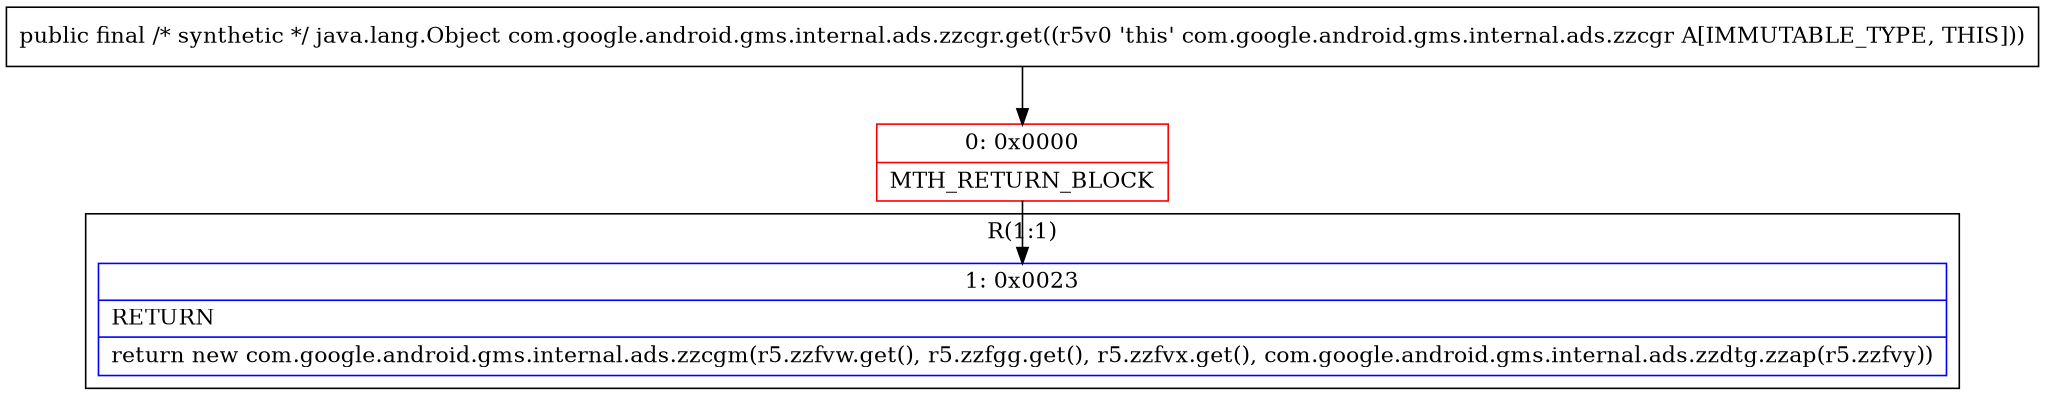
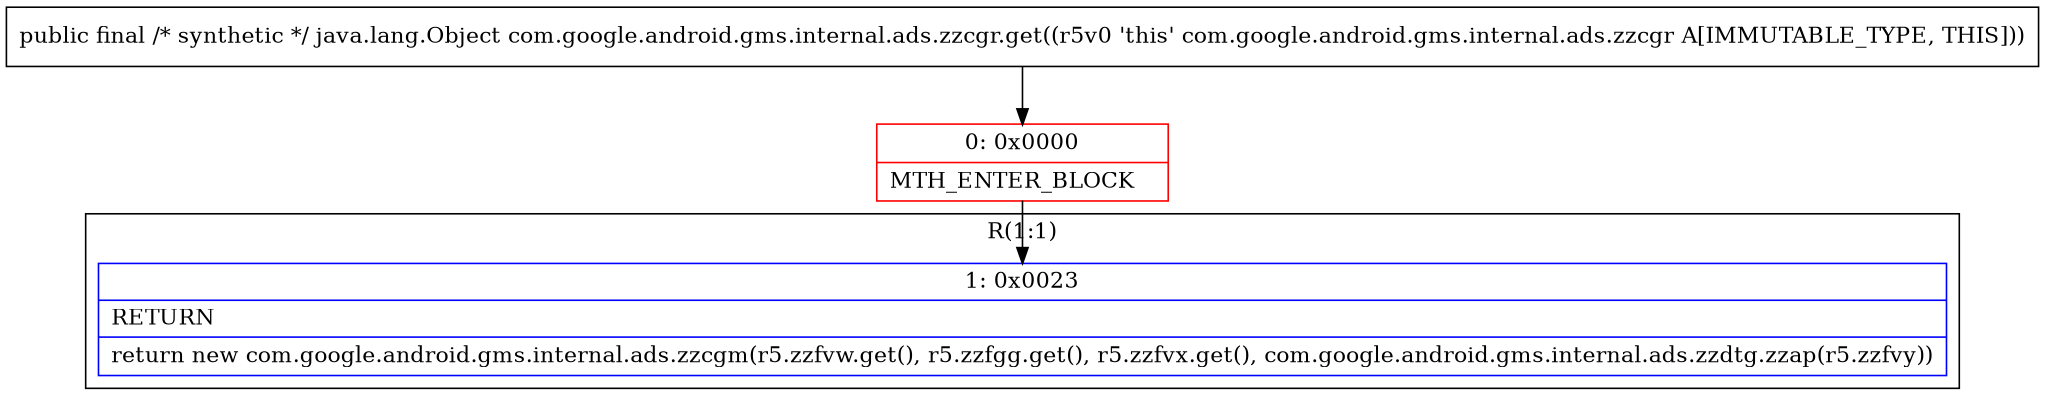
node "0: 0x0000": text "MTH_RETURN_BLOCK" -> "MTH_ENTER_BLOCK"
